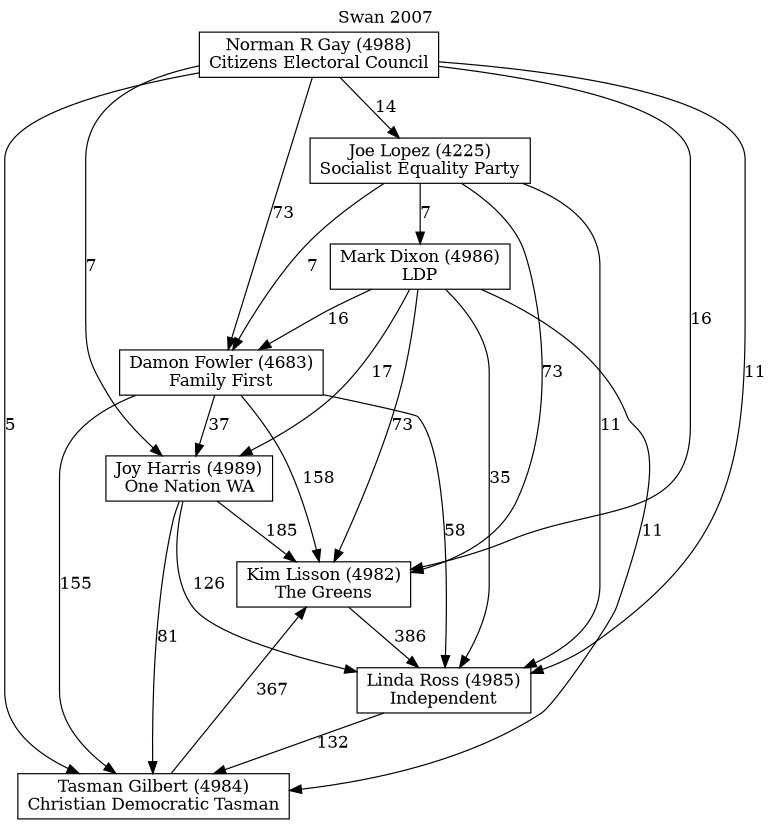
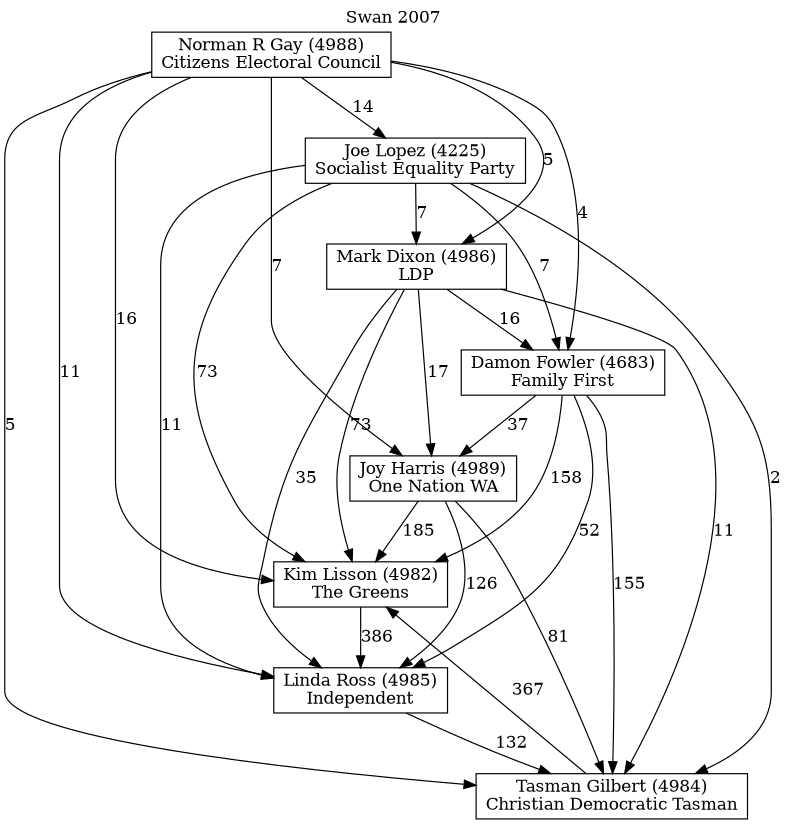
edge "Norman R Gay (4988) Citizens Electoral Council" -> "Mark Dixon (4986) LDP": added, label "5"
edge "Norman R Gay (4988) Citizens Electoral Council" -> "Damon Fowler (4683) Family First": label "73" -> "4"
edge "Joe Lopez (4225) Socialist Equality Party" -> "Tasman Gilbert (4984) Christian Democratic Tasman": added, label "2"
edge "Damon Fowler (4683) Family First" -> "Linda Ross (4985) Independent": label "58" -> "52"
